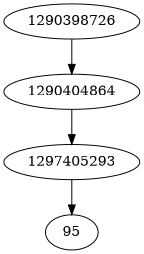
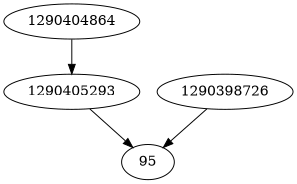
edge "1290398726" -> "1290404864": now "1290398726" -> "95"
node "1297405293": label "1297405293" -> "1290405293"
